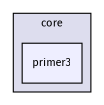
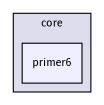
node "primer3": label "primer3" -> "primer6"
